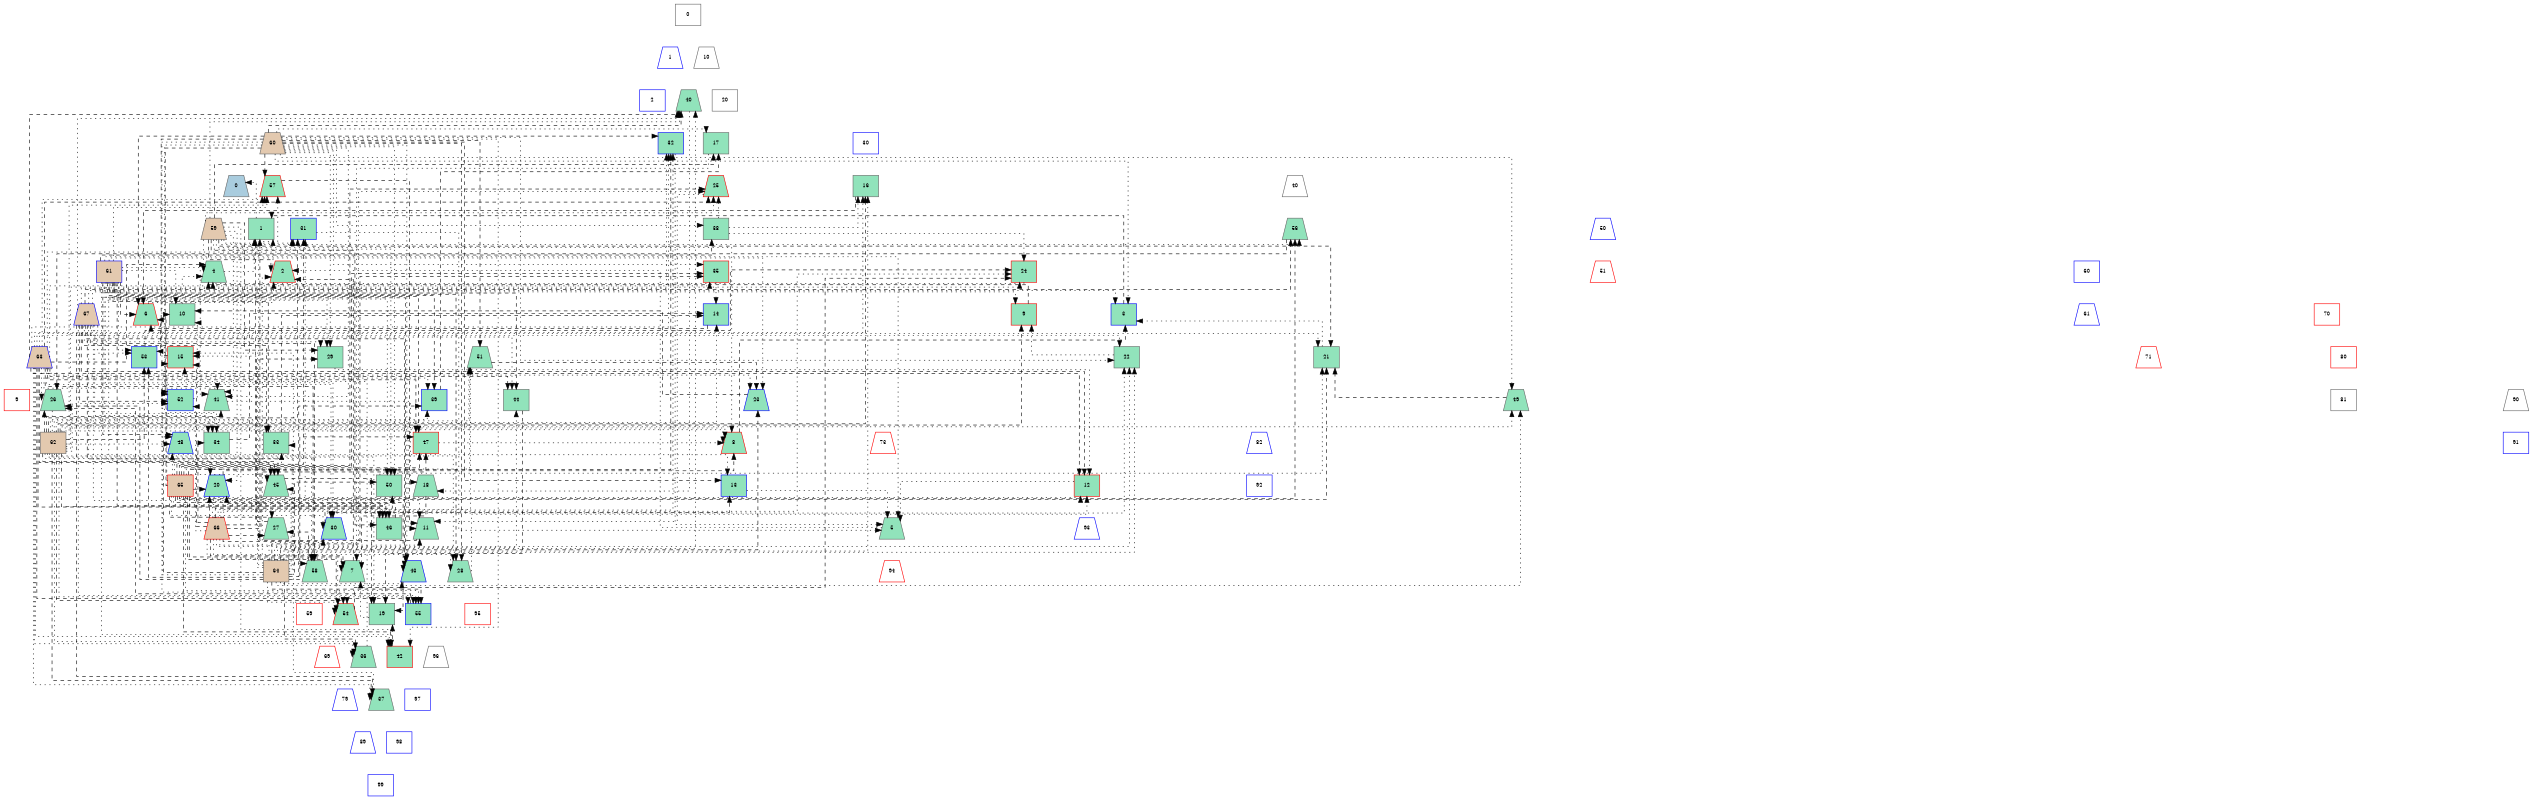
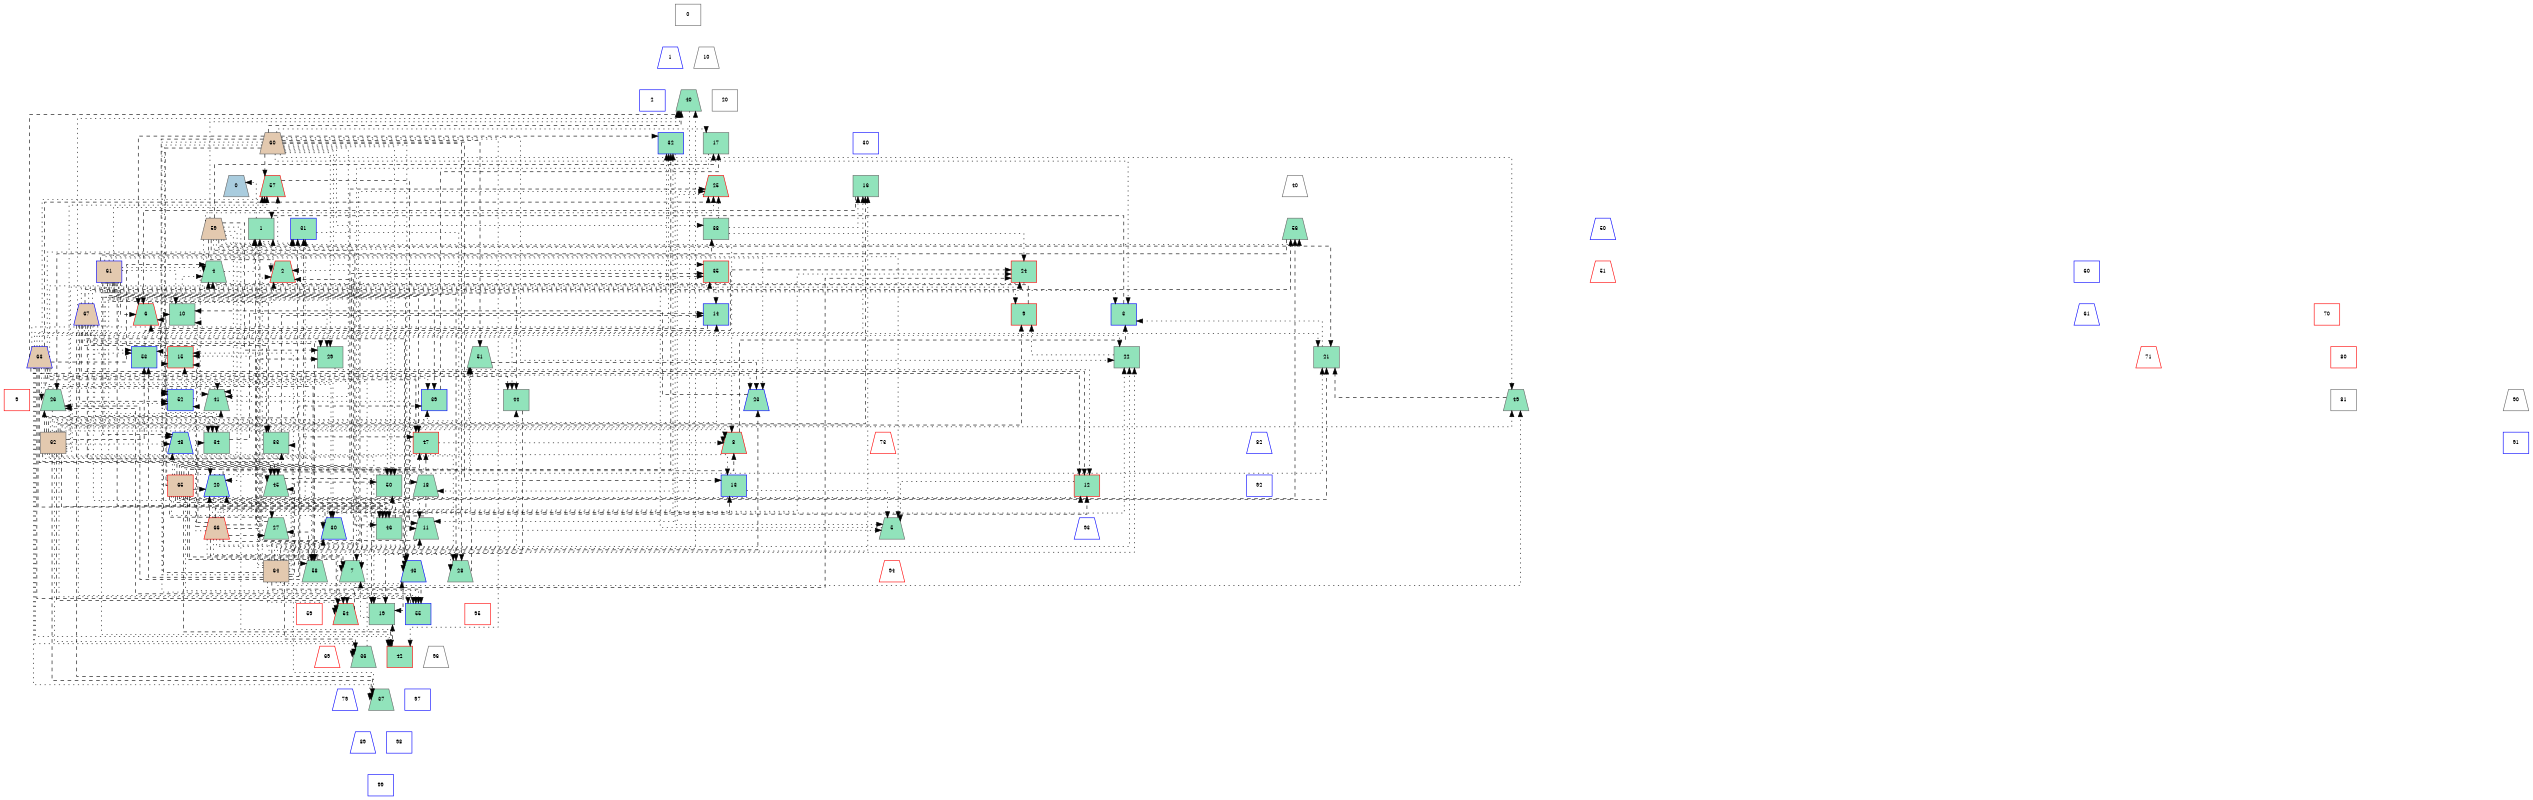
edge "28" -> "12": style dotted -> dashed
